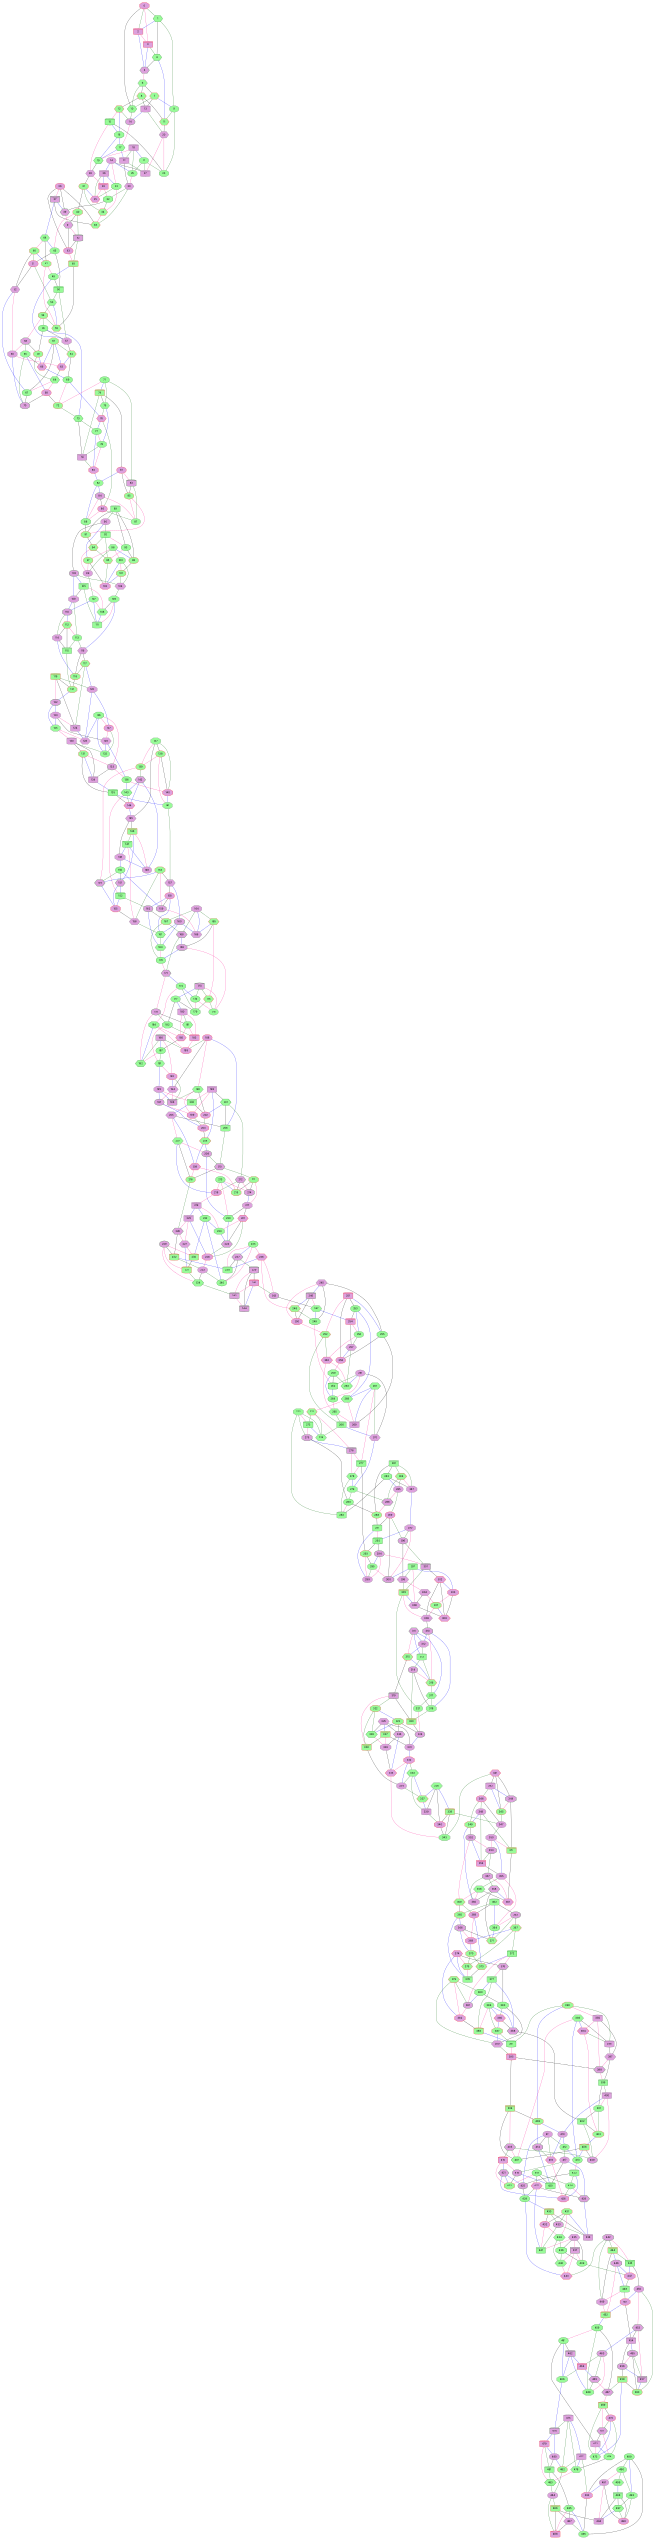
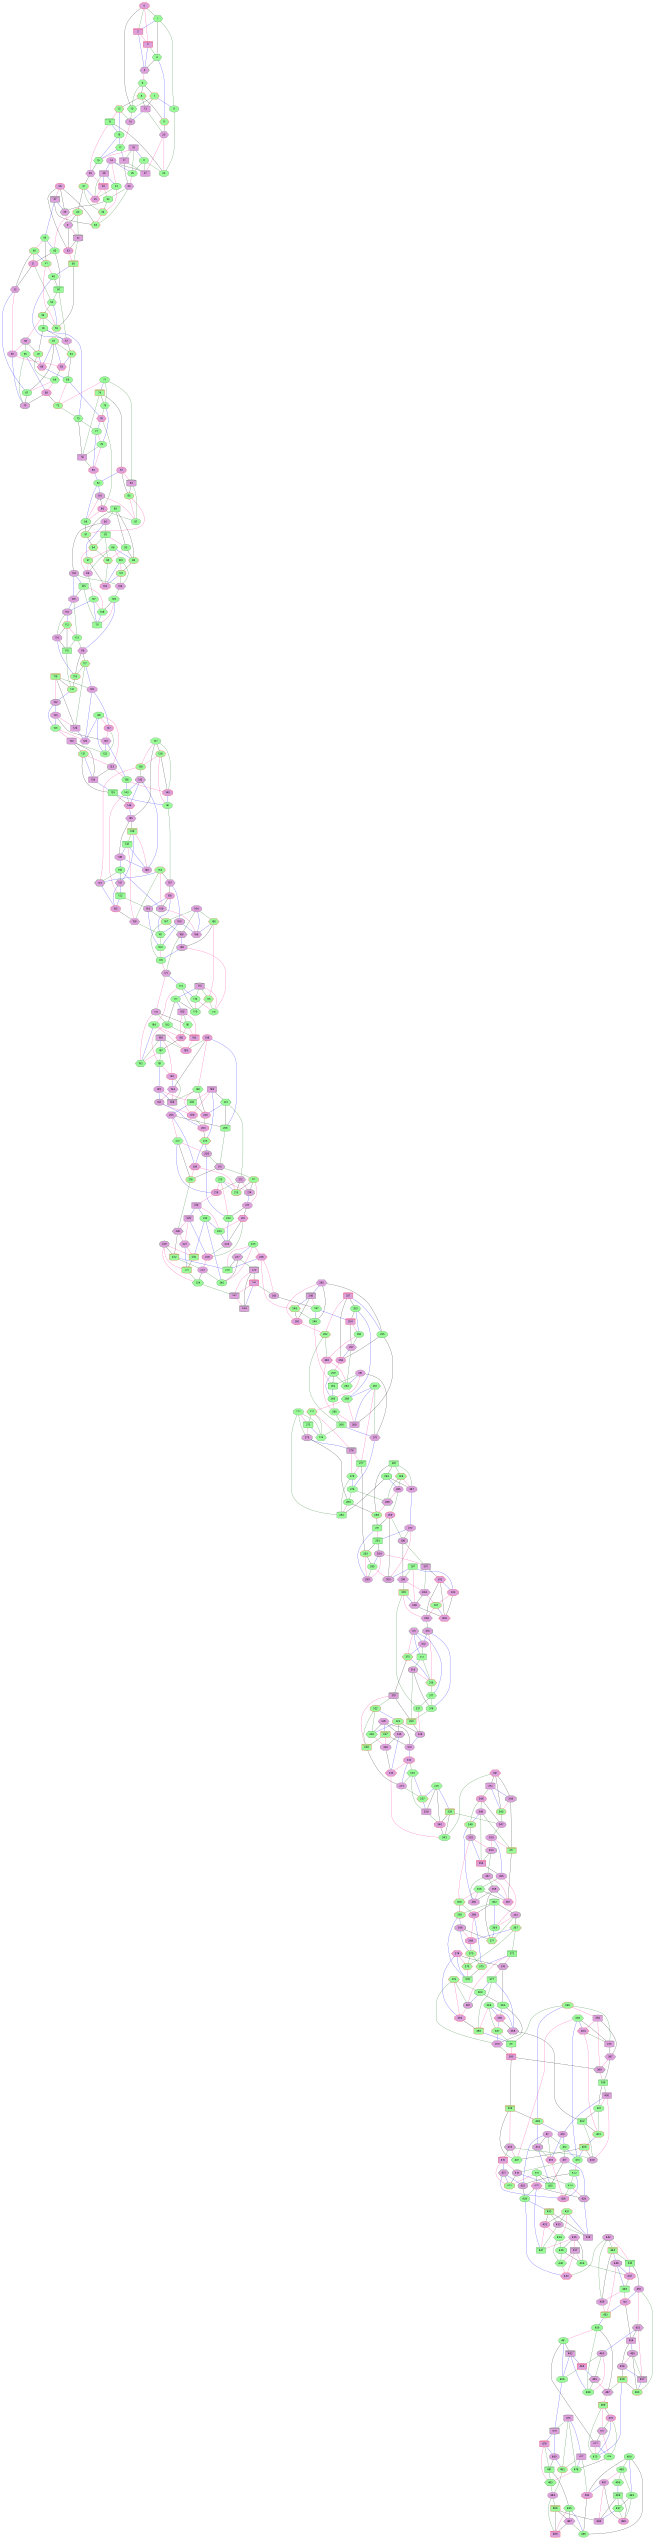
edge "9" -- "11": removed
edge "301" -- "305": now "301" -- "904"
